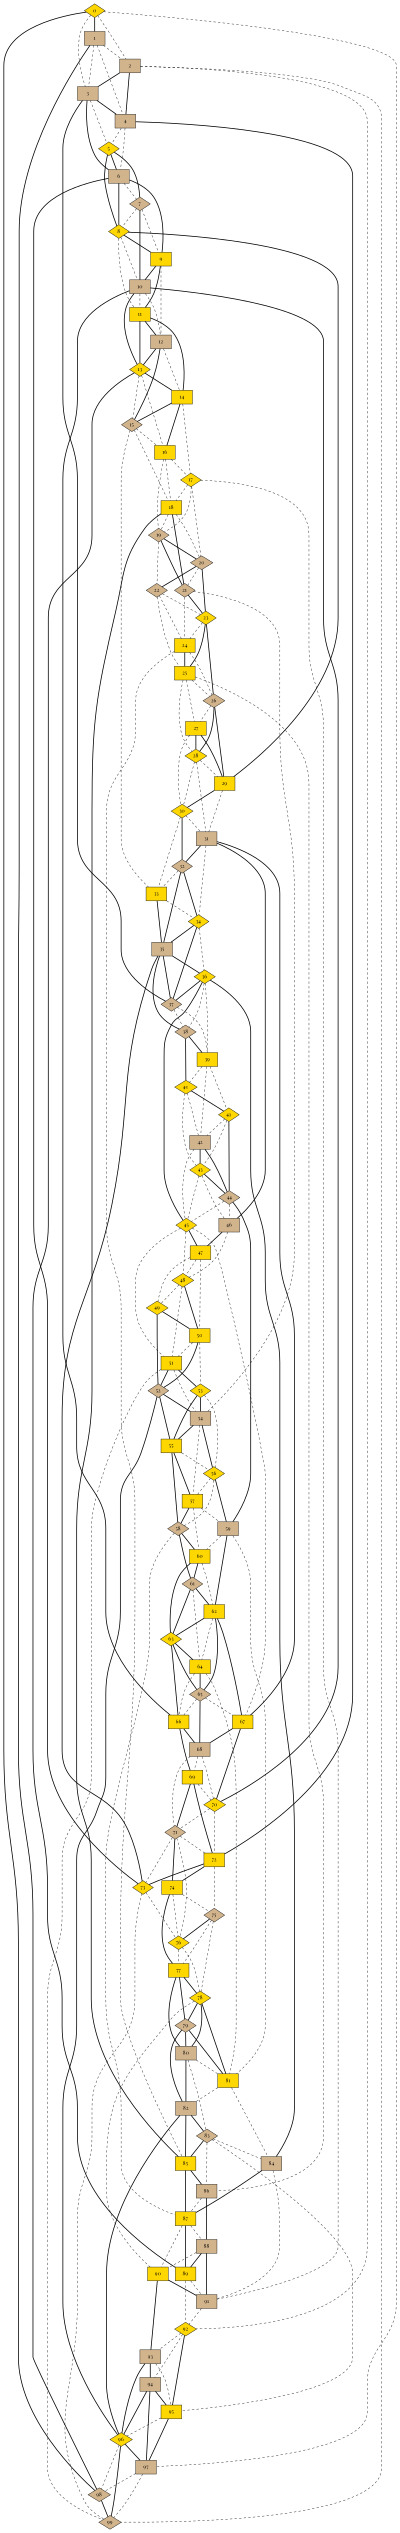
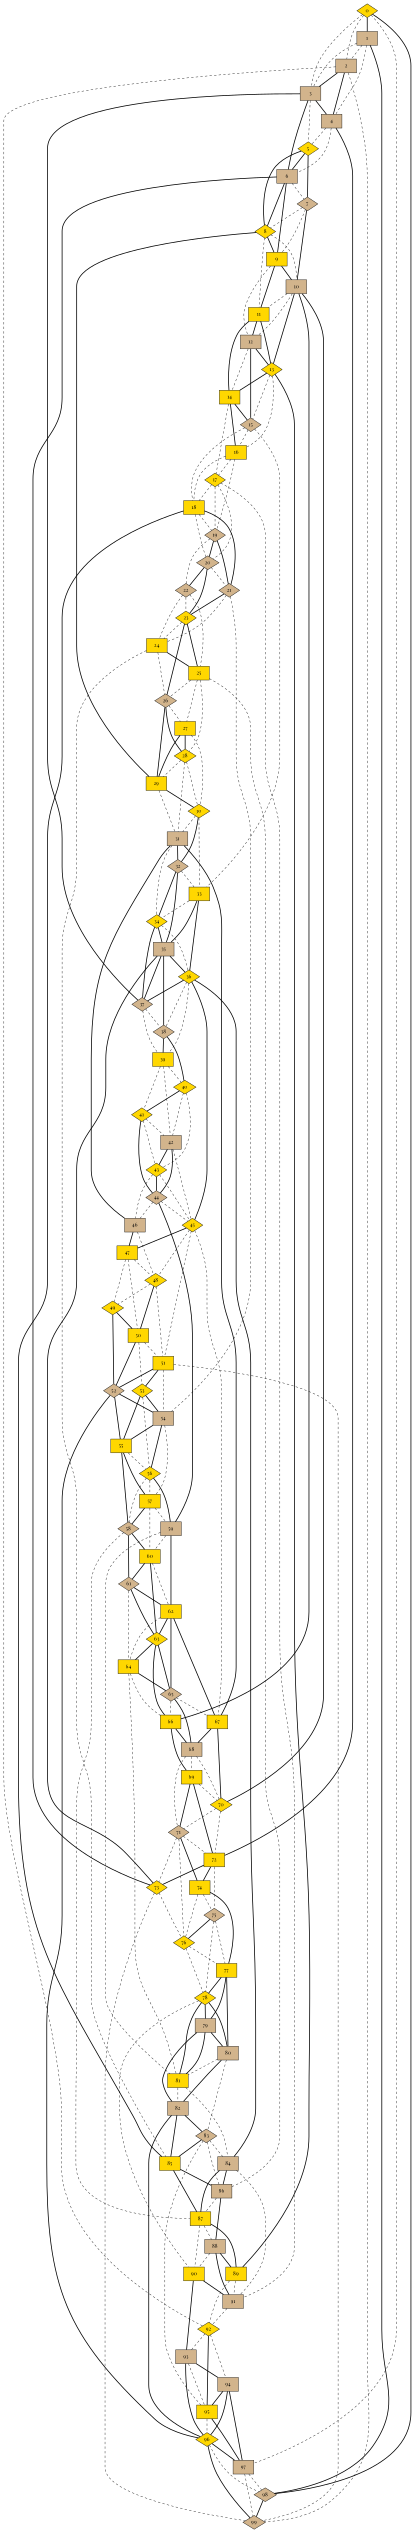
edge "33" -- "36": added
node "79": shape diamond -> box
edge "84" -- "86": added
